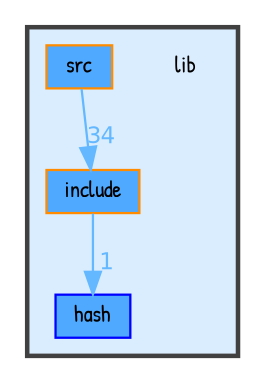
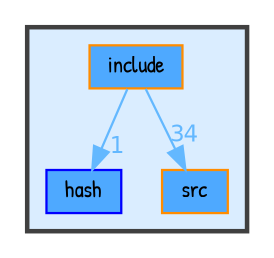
node "lib": removed
edge "src" -> "include": reversed
